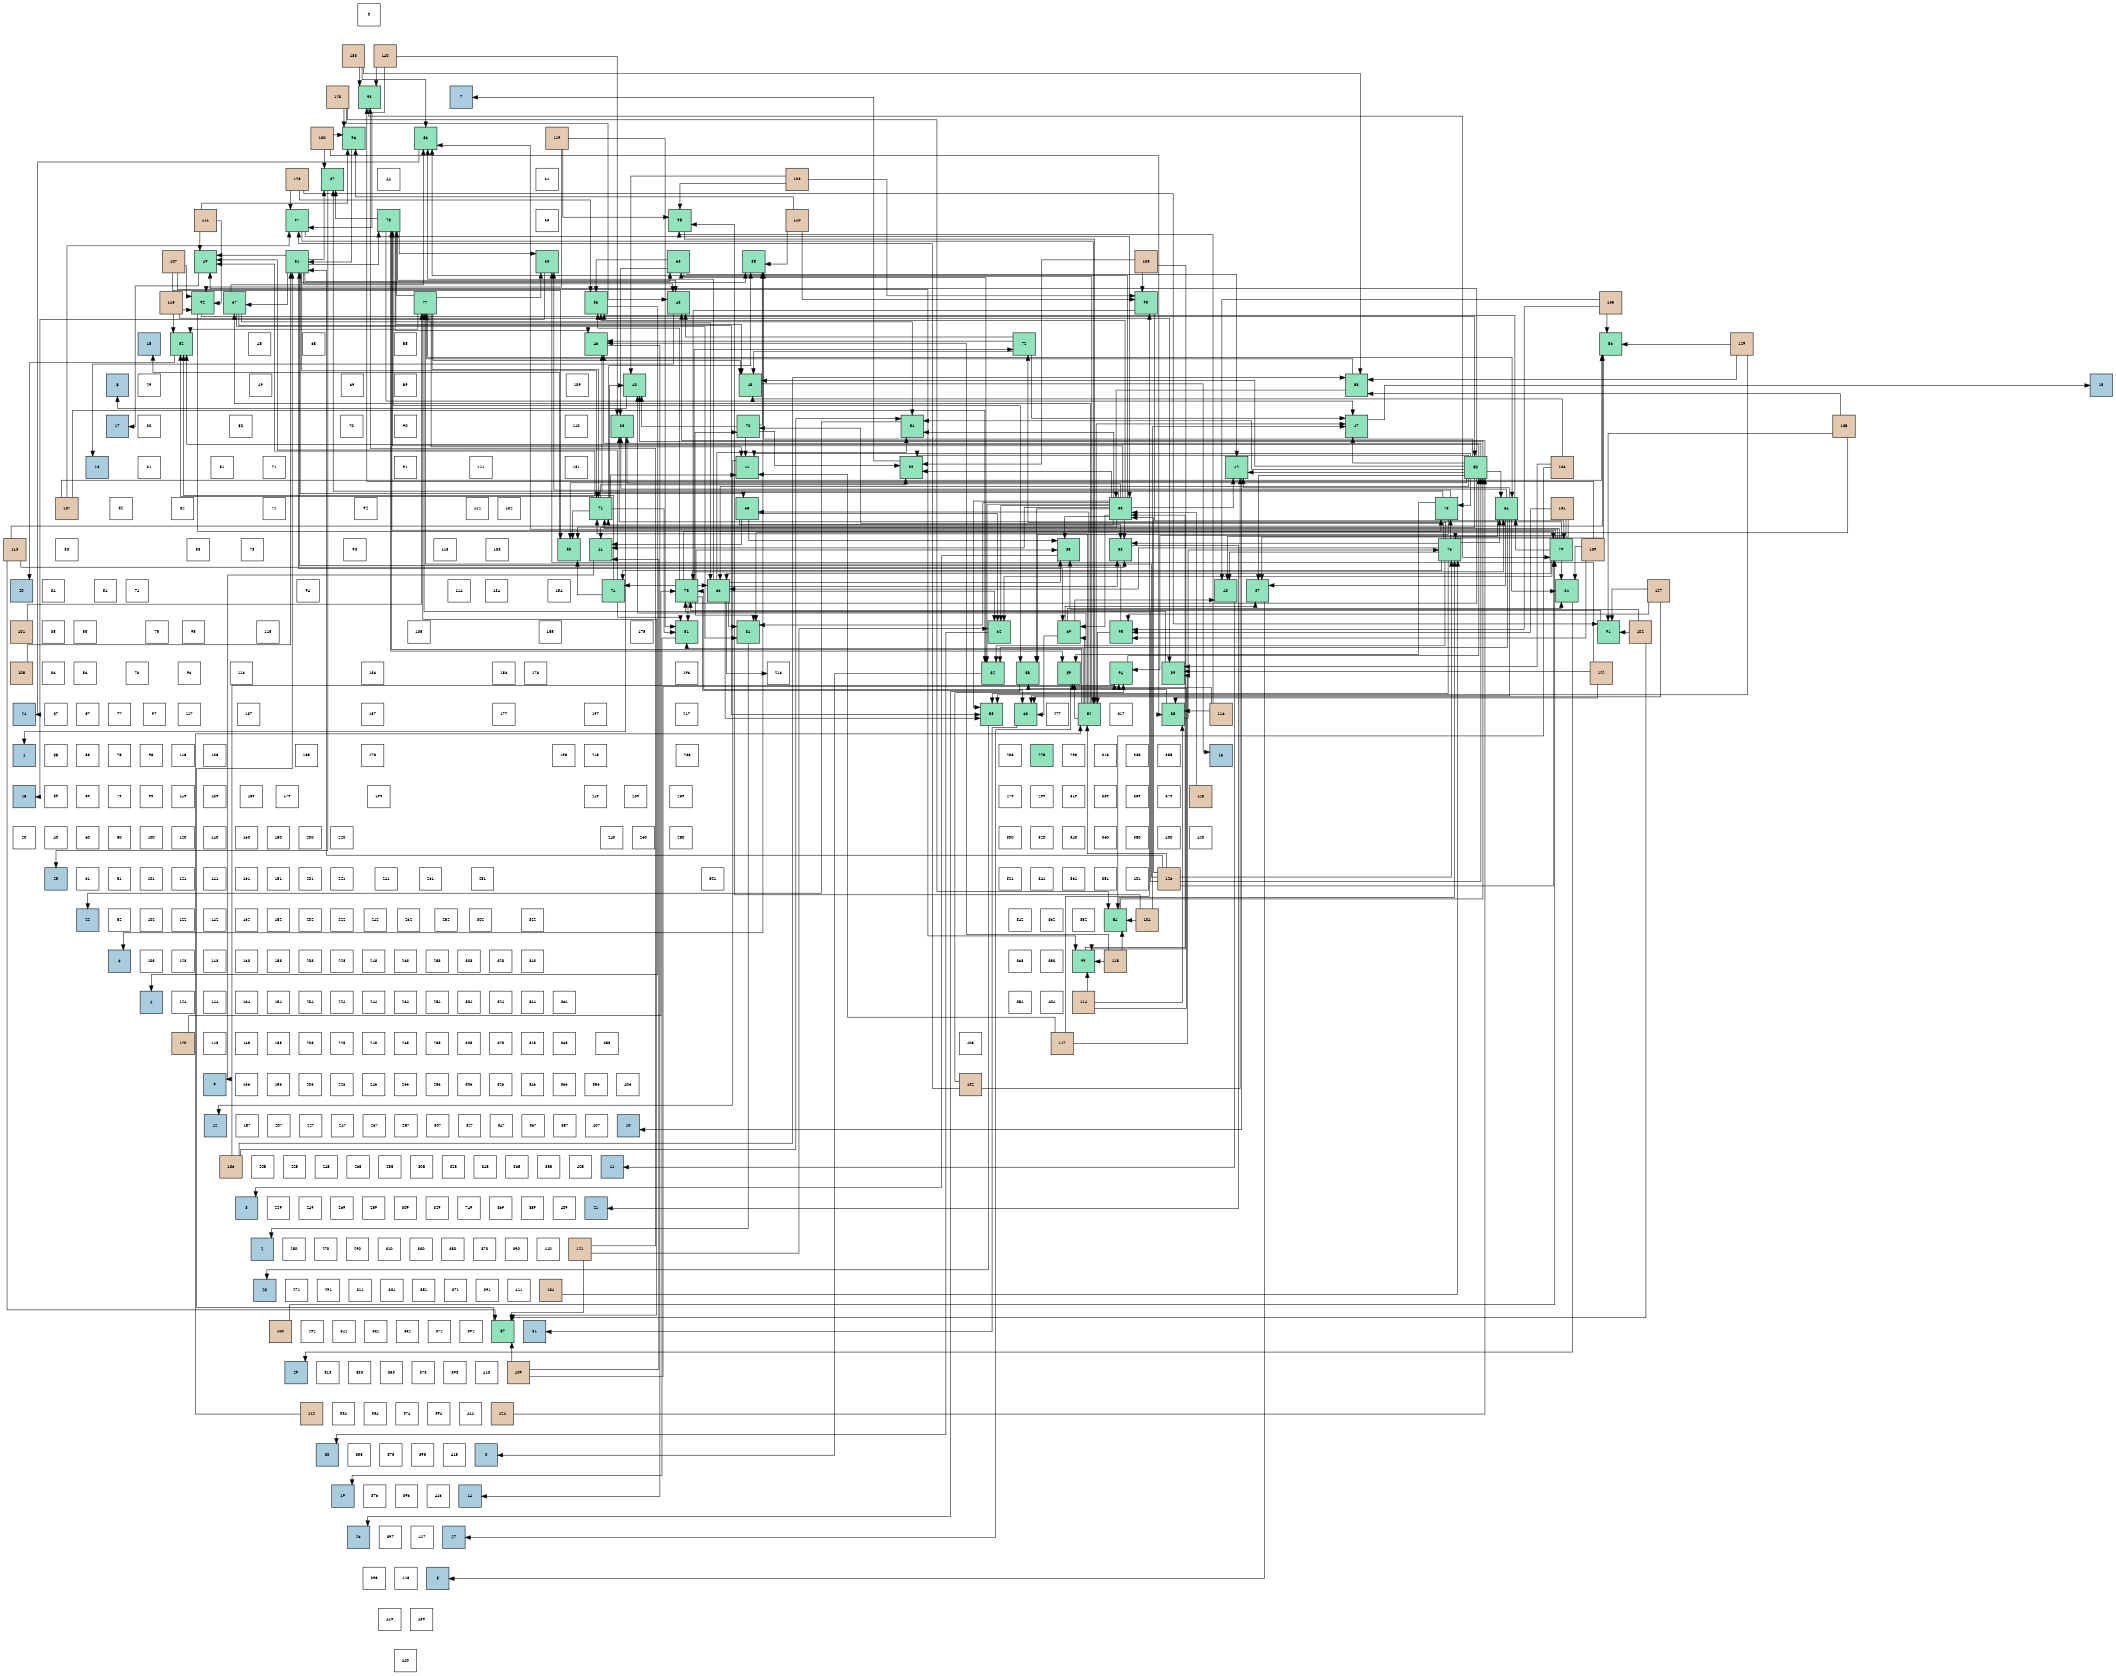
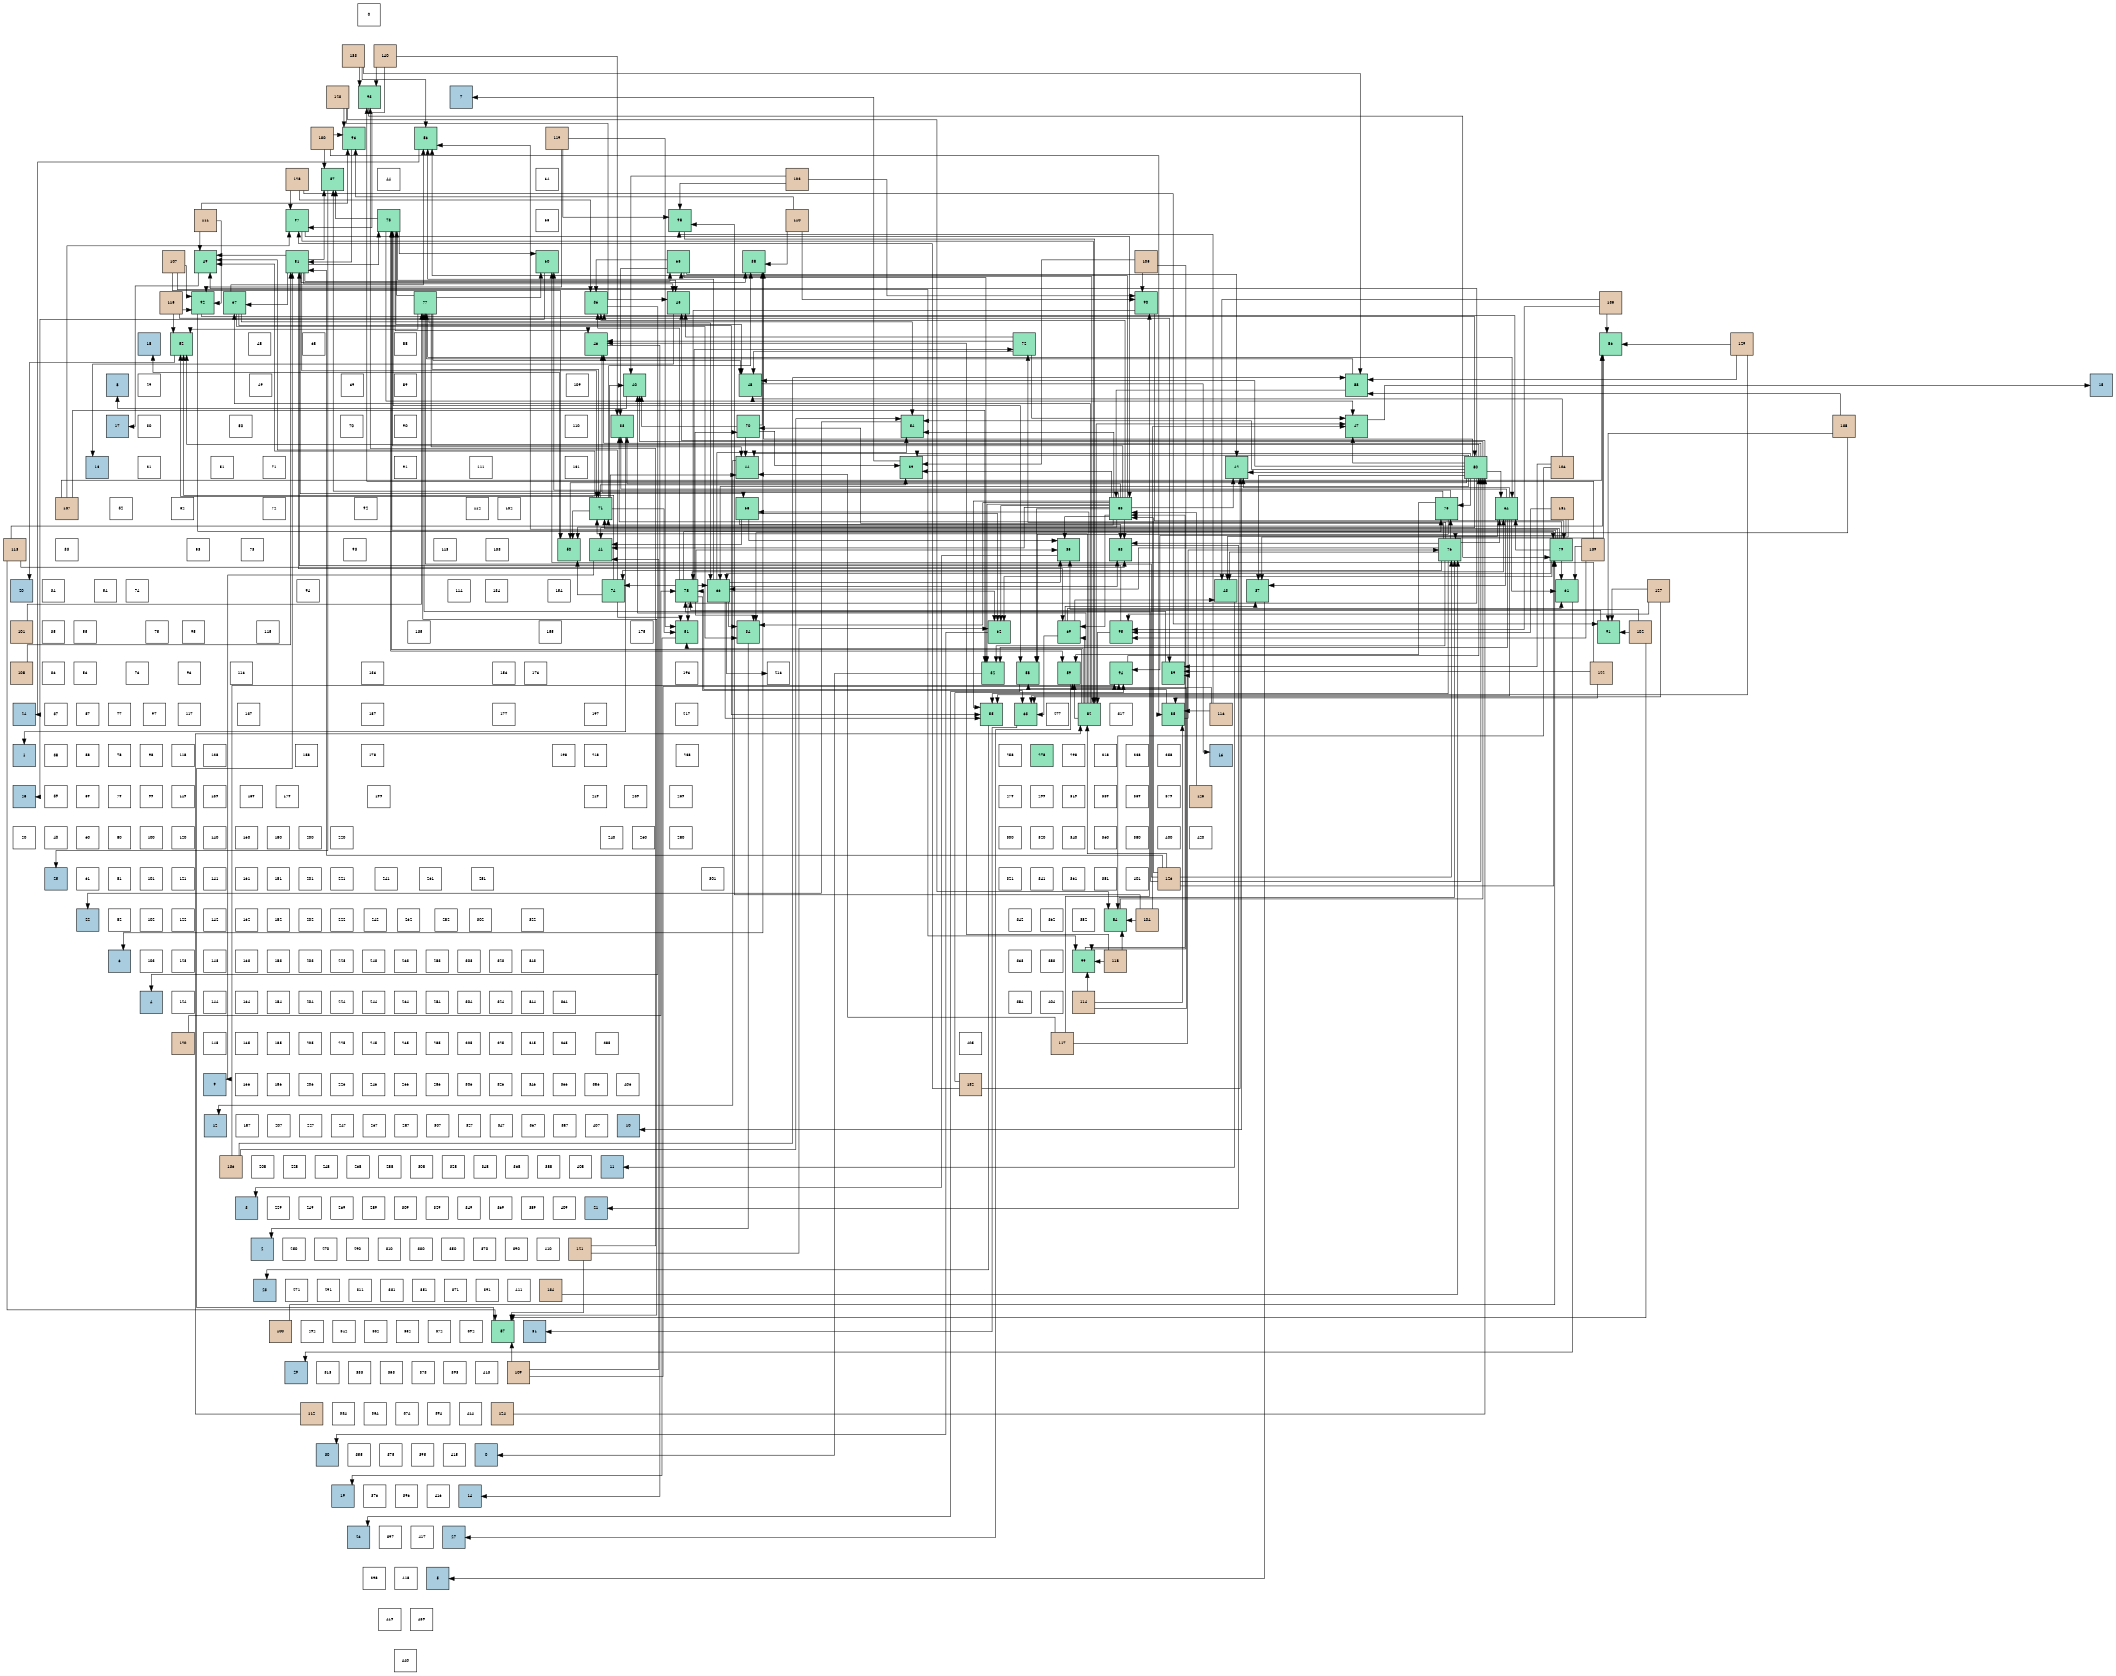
node "749": label "749" -> "349"
